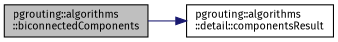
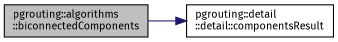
node "pgrouting::algorithms ::detail::componentsResult": label "pgrouting::algorithms ::detail::componentsResult" -> "pgrouting::detail ::detail::componentsResult"
